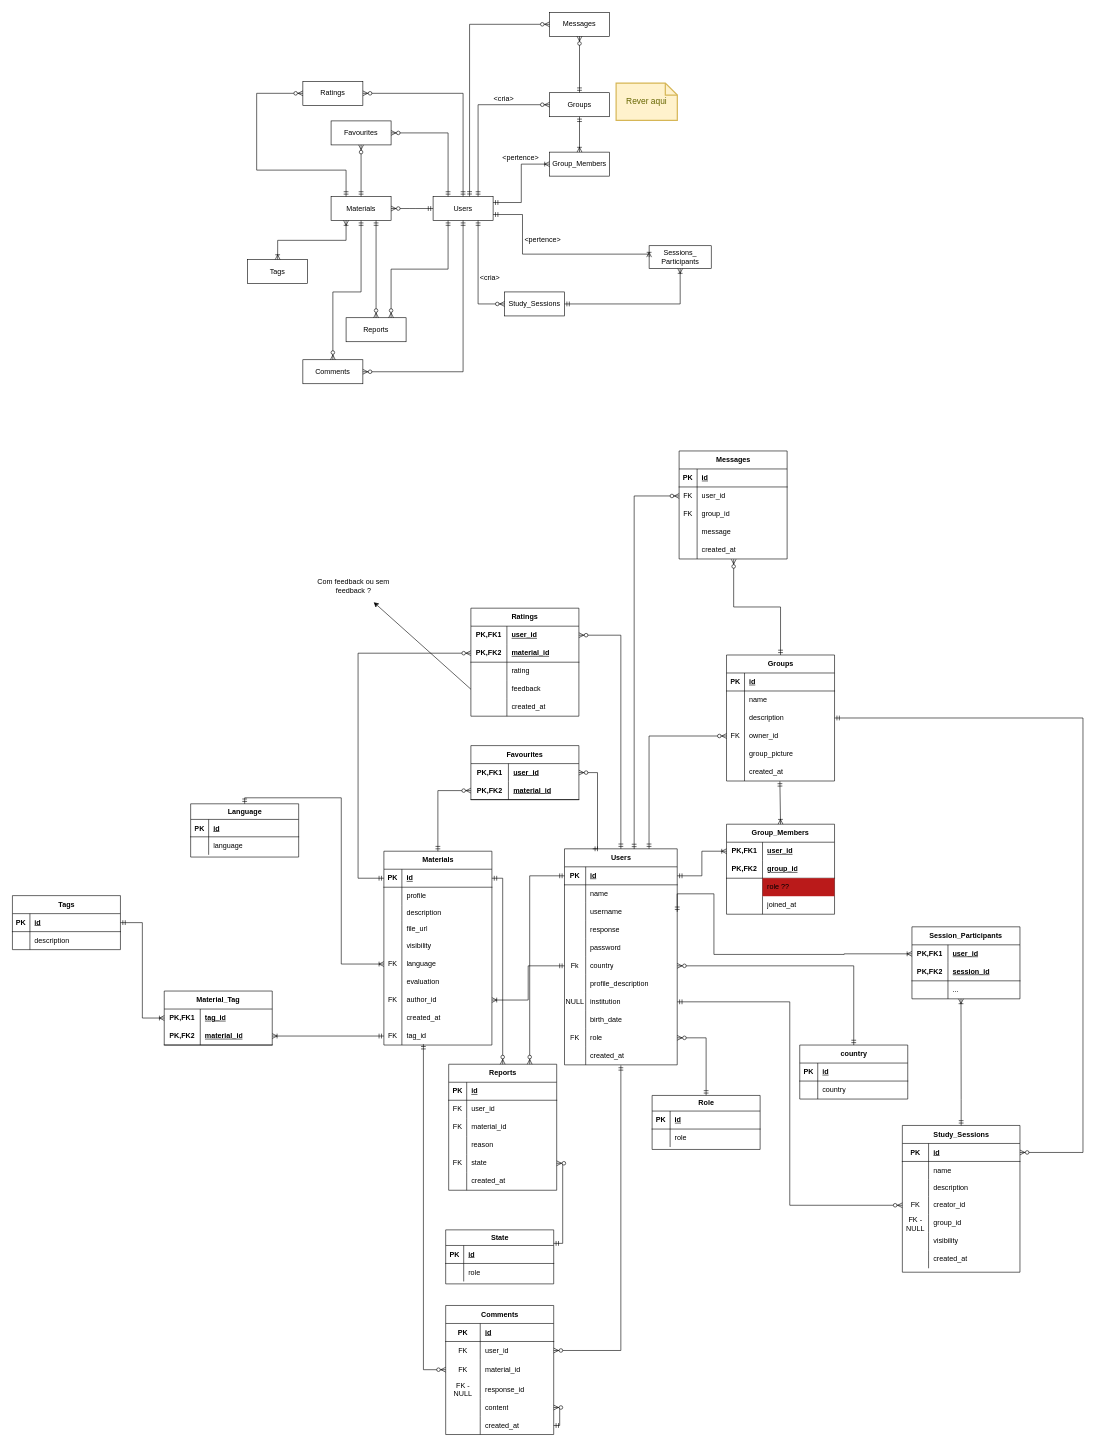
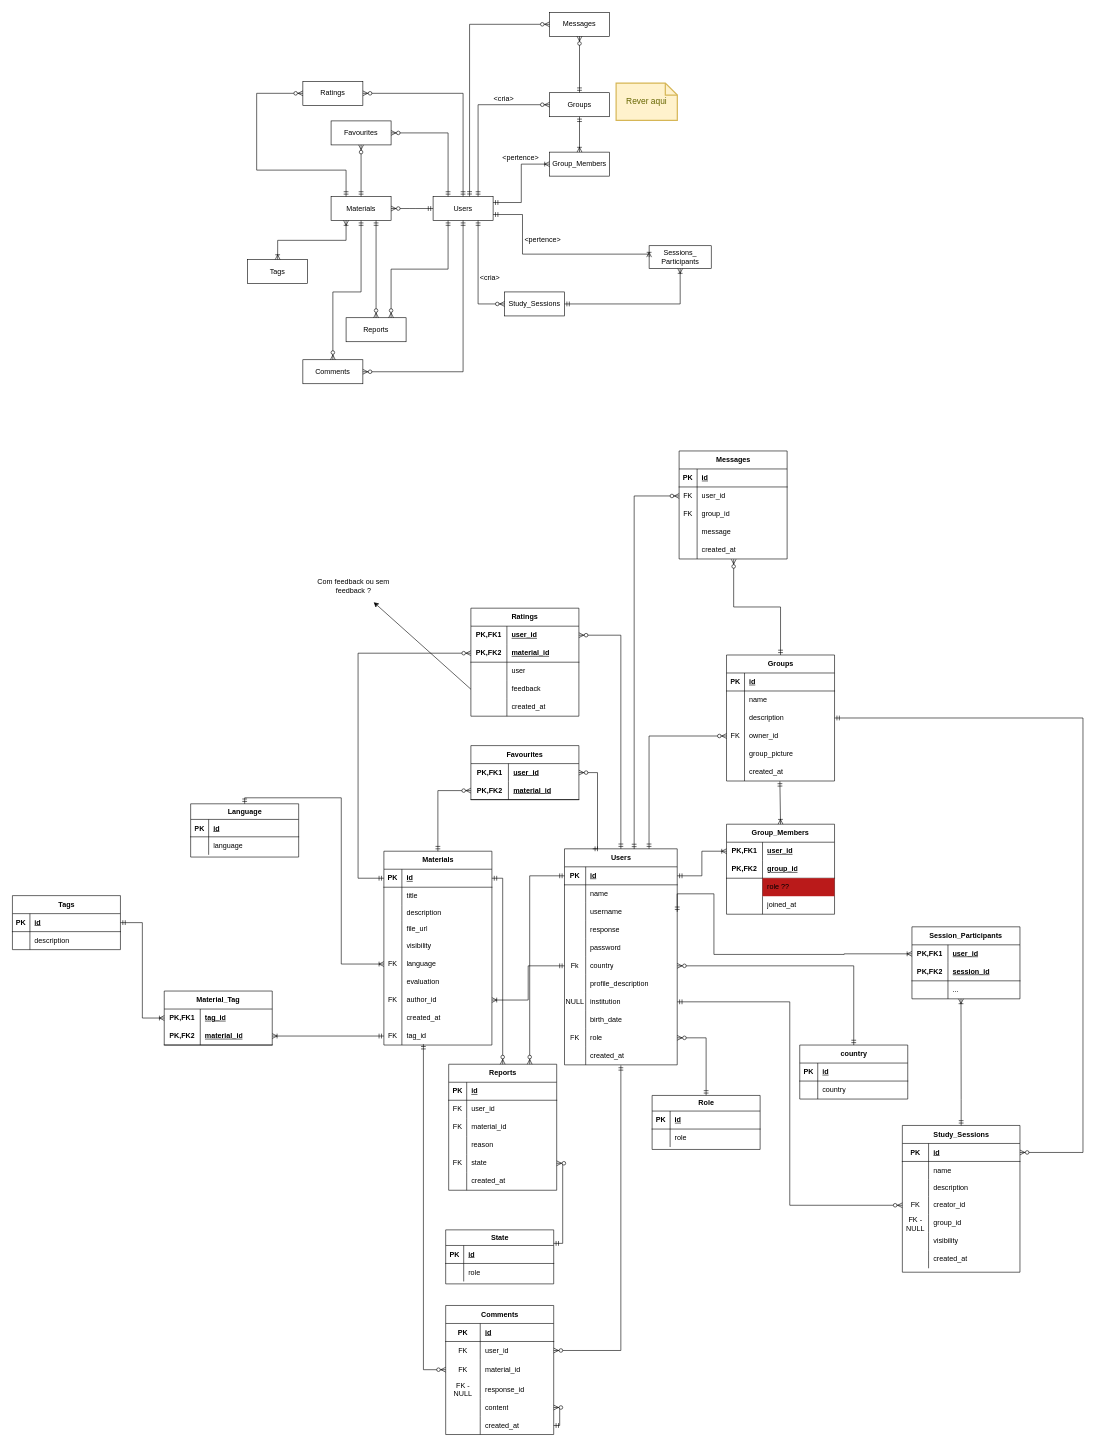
node "rating": label "rating" -> "user"
node "profile": label "profile" -> "title"
